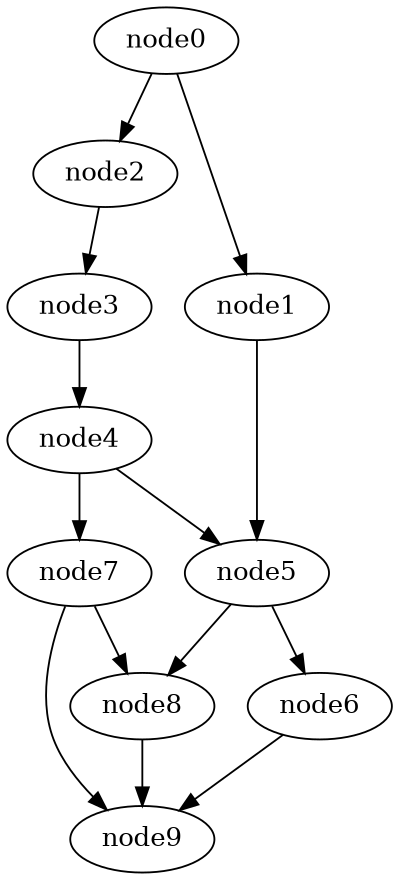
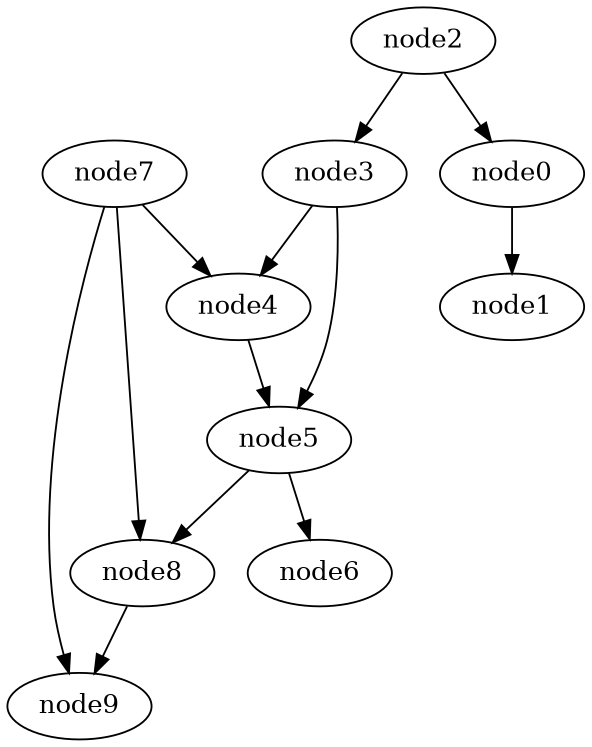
edge "node0" -> "node2": reversed
edge "node1" -> "node5": now "node3" -> "node5"
edge "node4" -> "node7": reversed
edge "node6" -> "node9": removed
